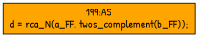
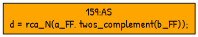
node "199:AS d = rca_N(a_FF, twos_complement(b_FF));": label "199:AS d = rca_N(a_FF, twos_complement(b_FF));" -> "159:AS d = rca_N(a_FF, twos_complement(b_FF));"
